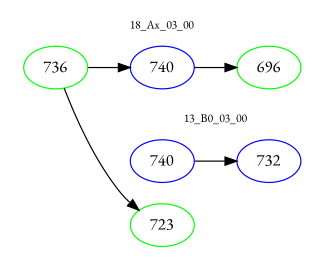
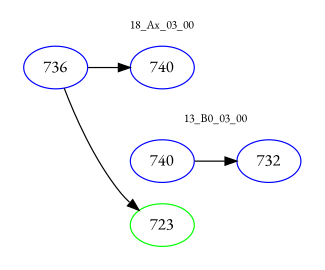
node "736": color green -> blue
node "696": removed
